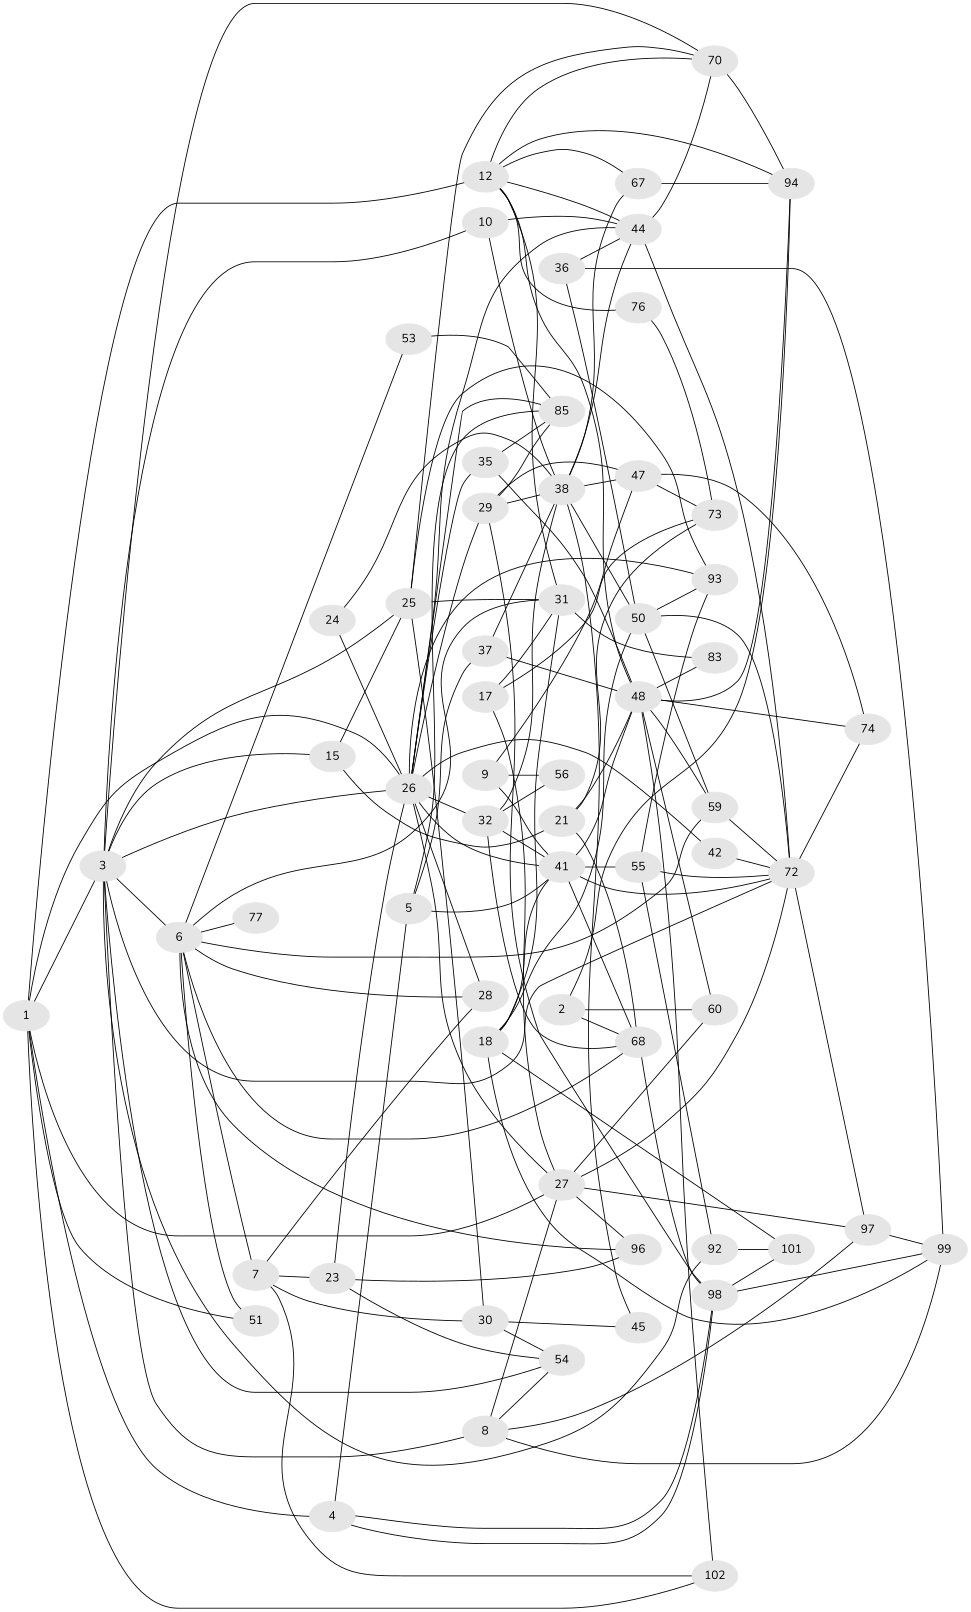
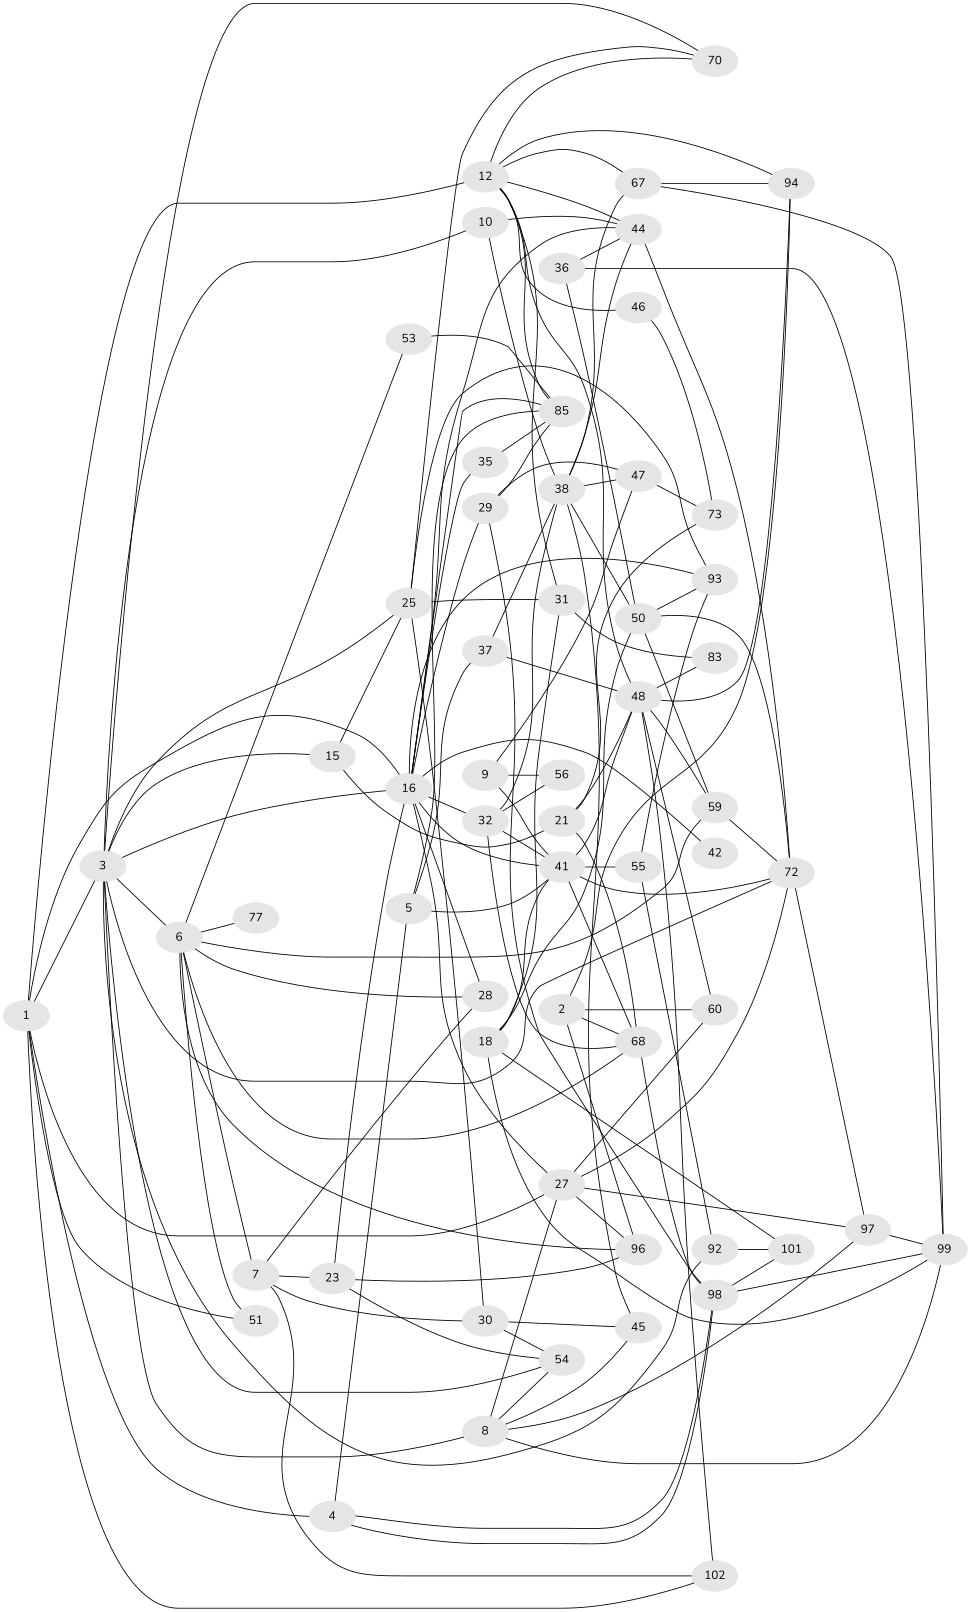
edge "70" -- "94": removed
edge "70" -- "44": removed
edge "12" -- "85": added
node "76": label "76" -> "46"
edge "38" -- "29": removed
edge "35" -- "48": removed
node "24": removed
edge "67" -- "99": added
node "17": removed
node "74": removed
edge "31" -- "6": removed
node "26": label "26" -> "16"
edge "42" -- "72": removed
edge "55" -- "72": removed
edge "2" -- "96": added
edge "45" -- "8": added
